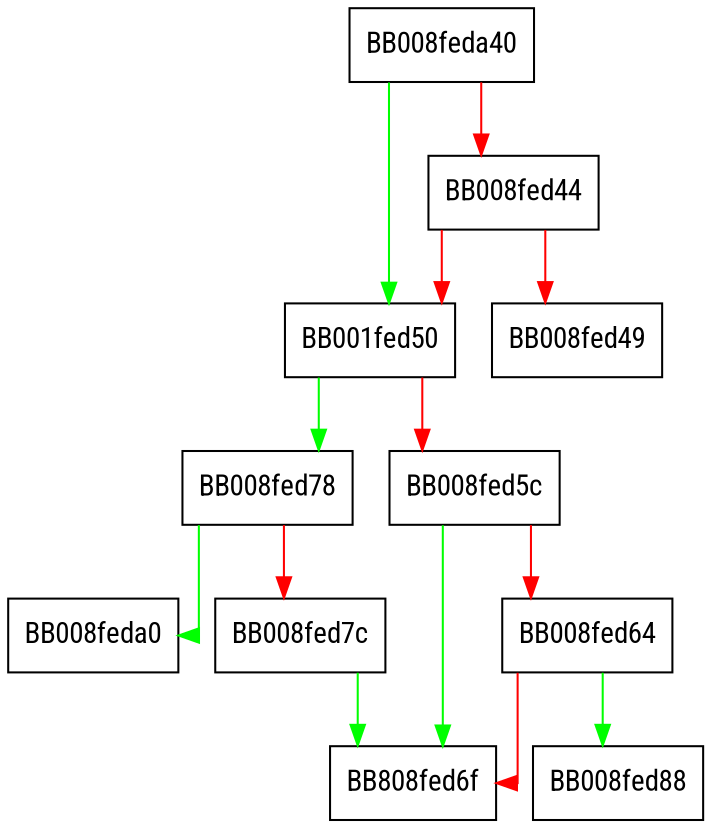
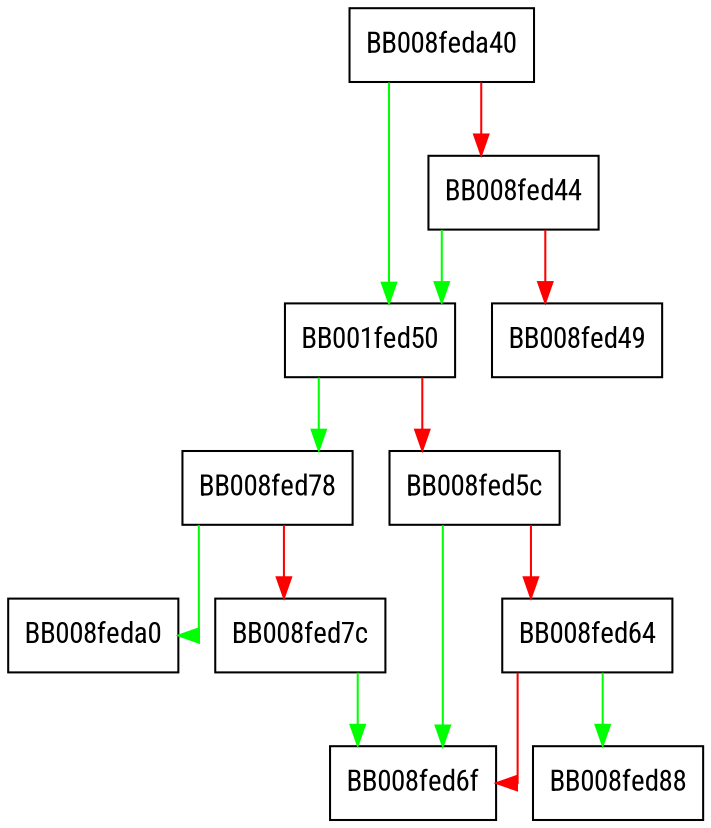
edge "BB008fed44" -> "BB001fed50": color red -> green
node "BB808fed6f": label "BB808fed6f" -> "BB008fed6f"
